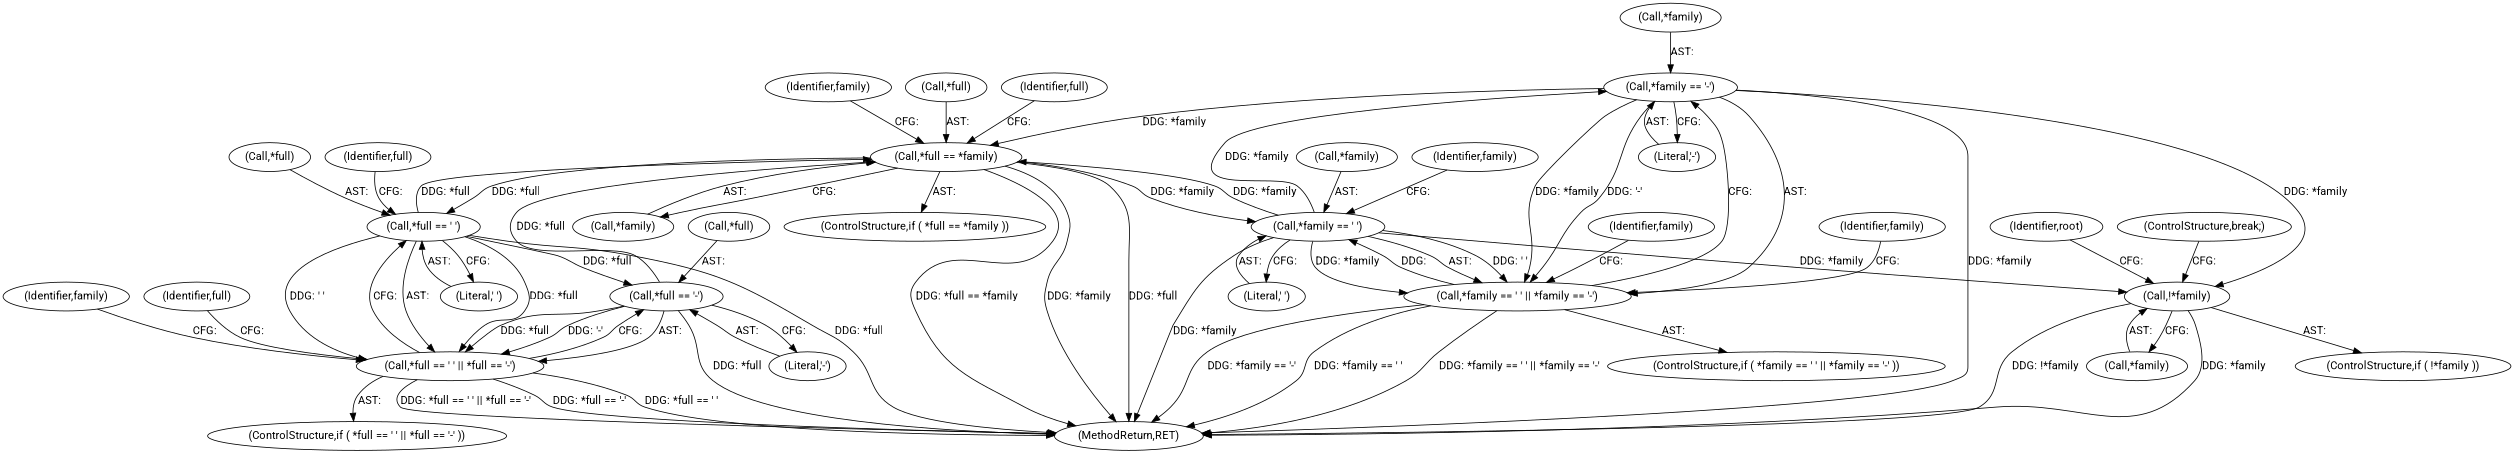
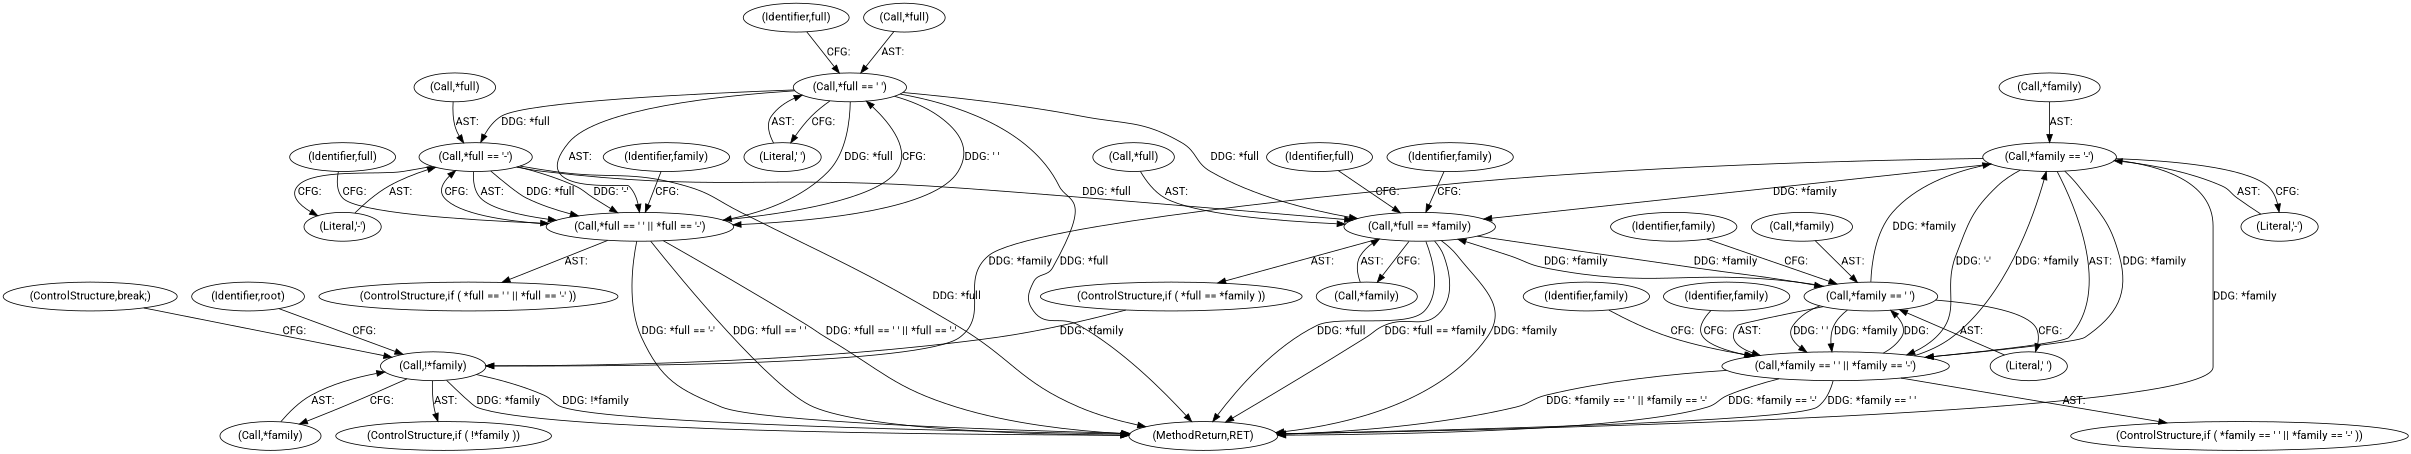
edge "(Call,*full == *family)" -> "(Call,*full == ' ')": removed, label "DDG: *full"
edge "(Call,*family == ' ' || *family == '-')" -> "(Call,*family == '-')": label "CFG: " -> "DDG: *family"
edge "(Call,*family == ' ')" -> "(Call,!*family)": now "(ControlStructure,if ( *full == *family ))" -> "(Call,!*family)"
edge "(Call,*family == ' ')" -> "(MethodReturn,RET)": removed, label "DDG: *family"
